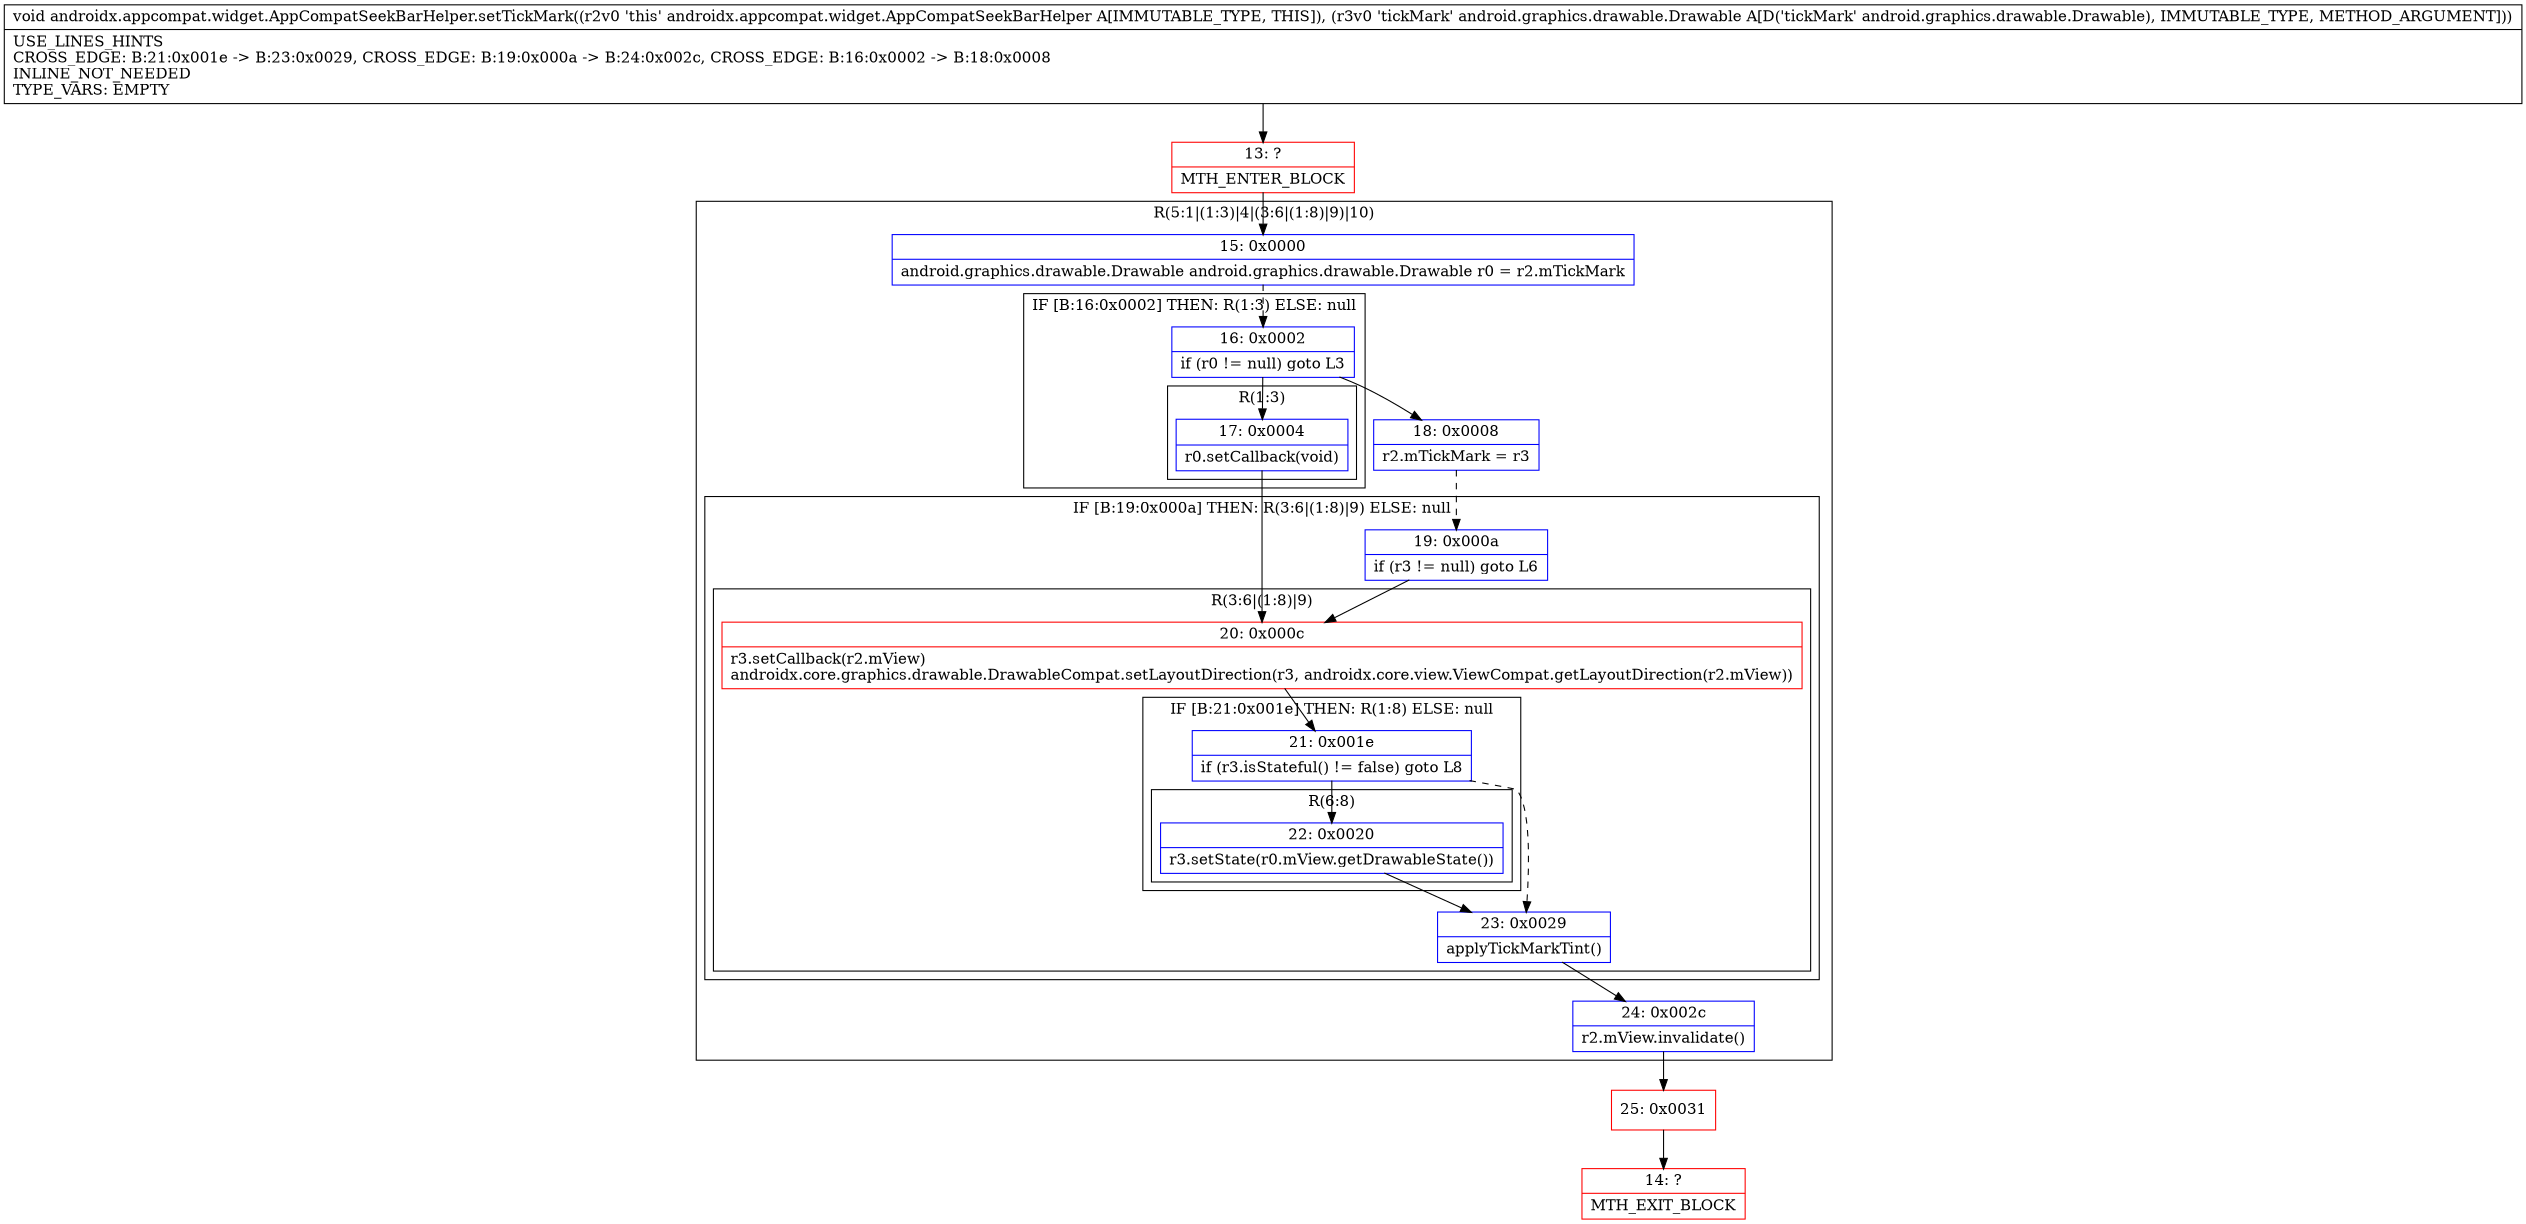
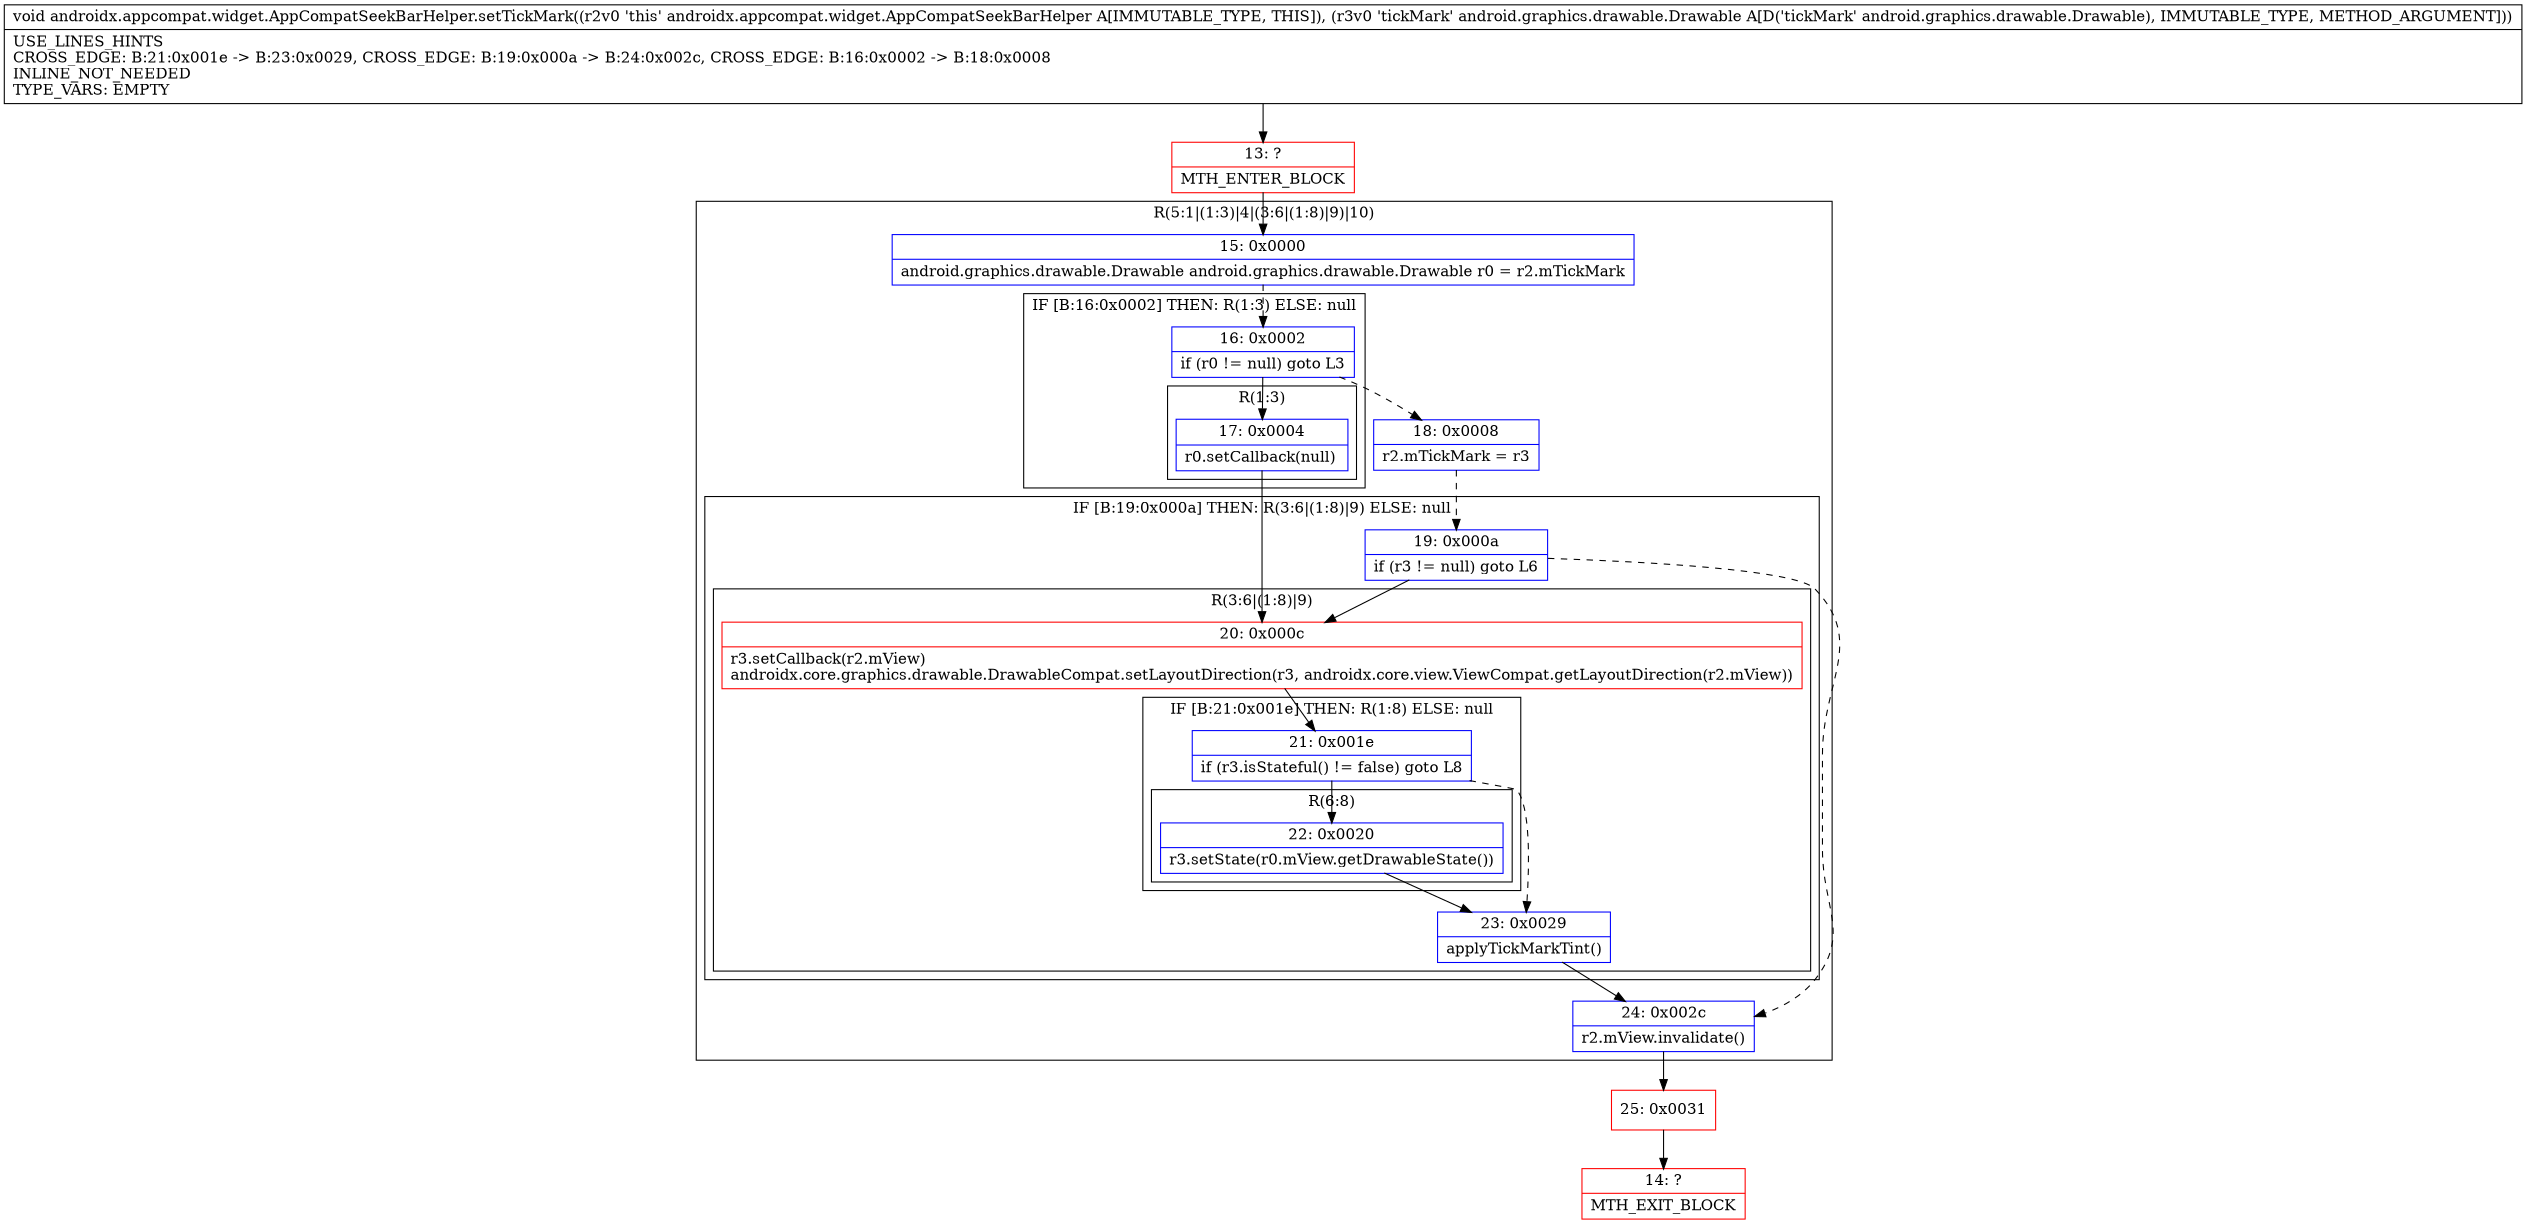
edge "16: 0x0002" -> "18: 0x0008": style solid -> dashed
node "17: 0x0004": text "r0.setCallback(void)" -> "r0.setCallback(null)"
edge "19: 0x000a" -> "24: 0x002c": added
